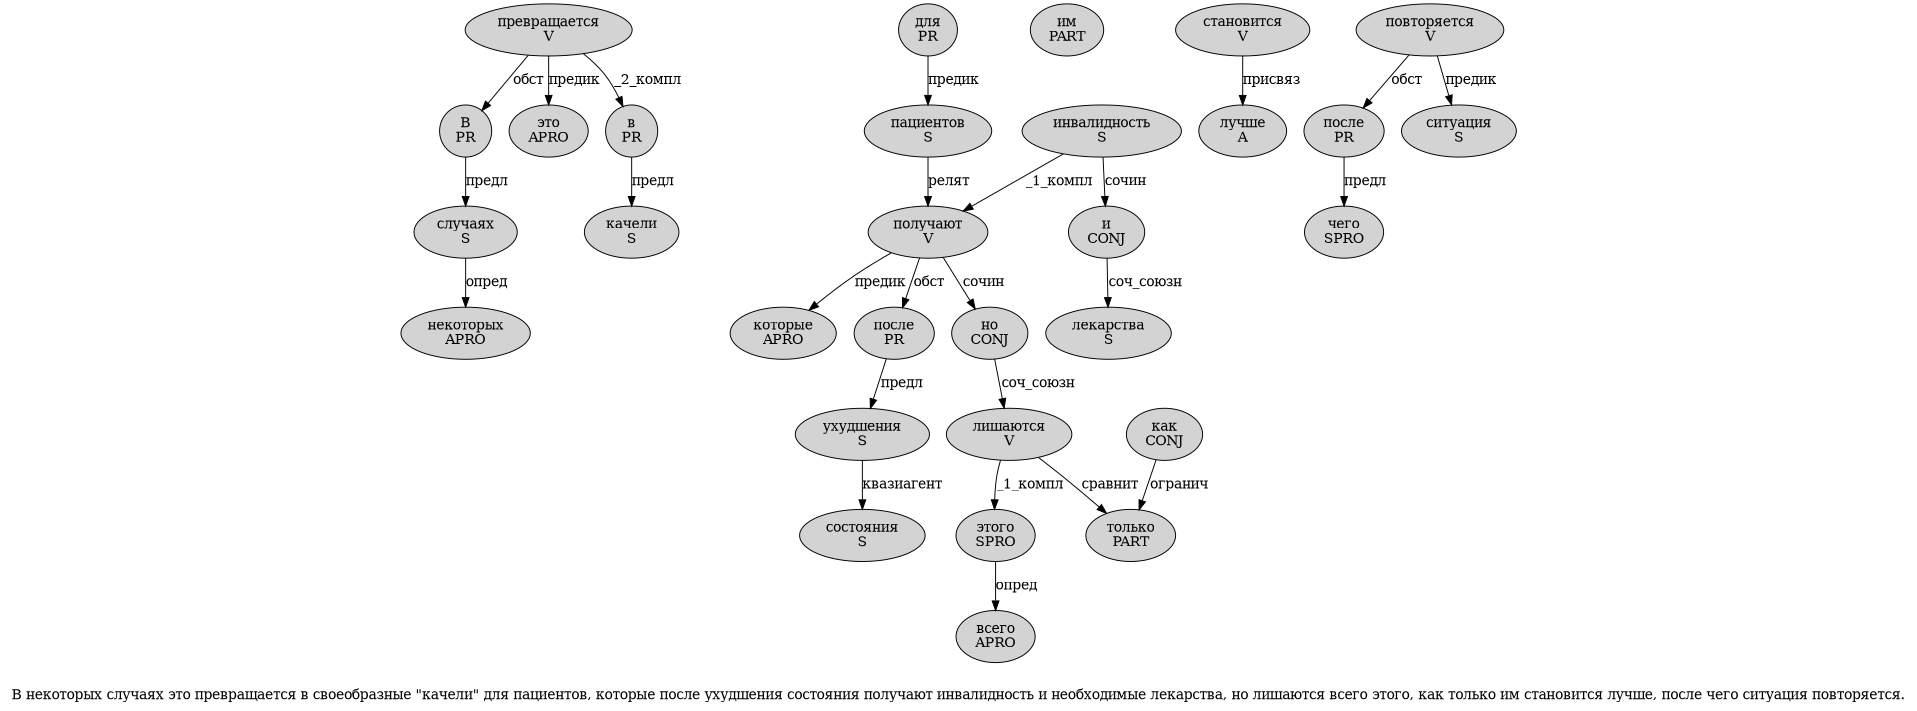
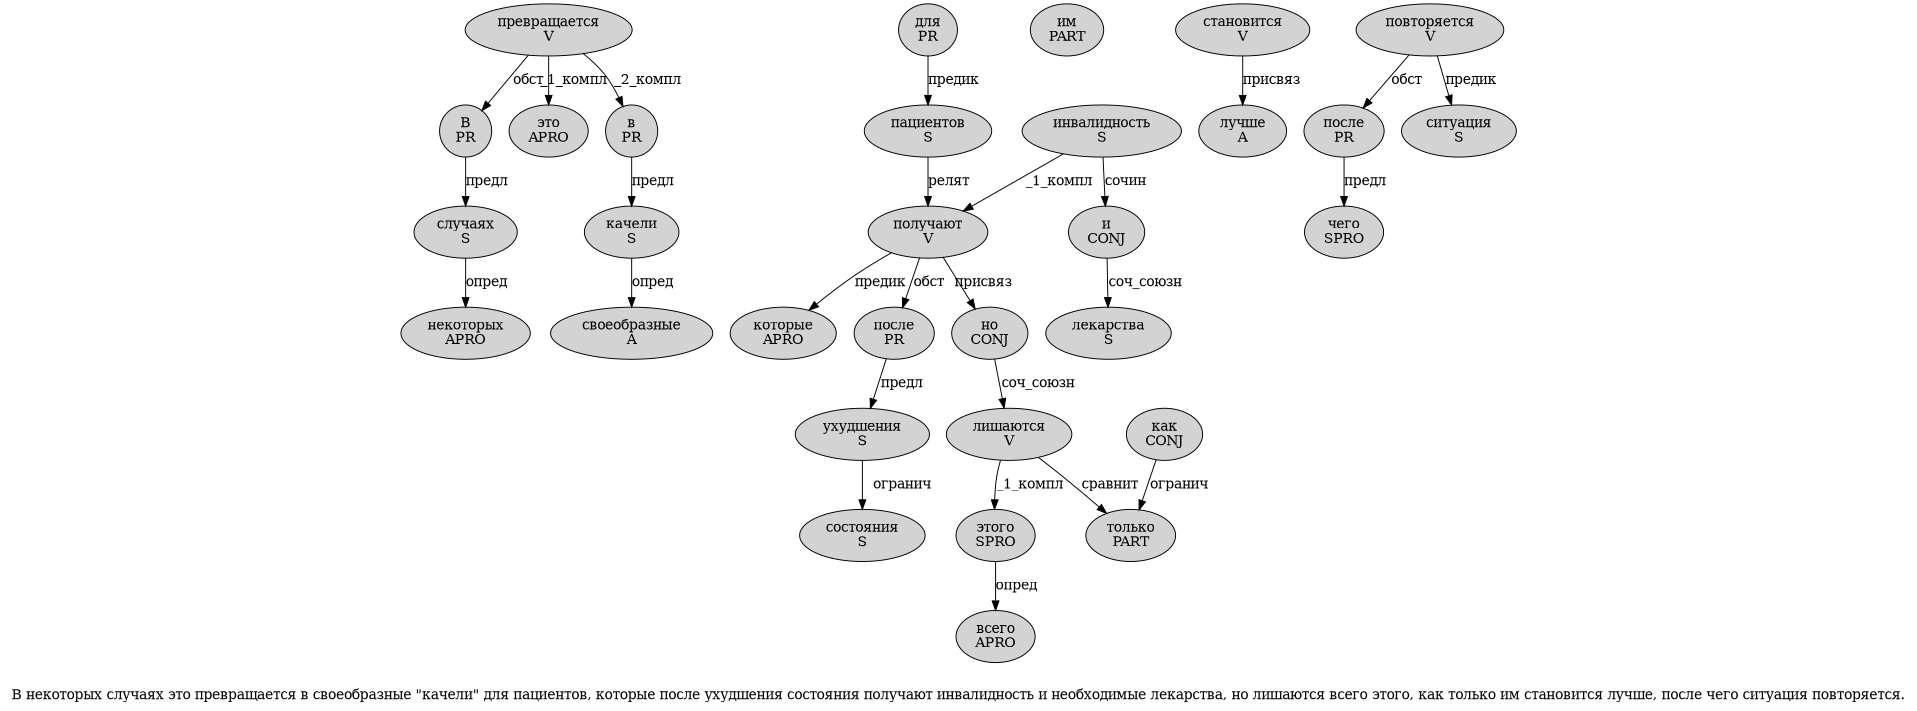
edge "превращается V" -> "это APRO": label "предик" -> "_1_компл"
edge "получают V" -> "но CONJ": label "сочин" -> "присвяз"
node "своеобразные A": added
edge "ухудшения S" -> "состояния S": label "квазиагент" -> "огранич"
